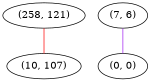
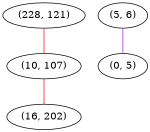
node "(258, 121)": label "(258, 121)" -> "(228, 121)"
node "(7, 6)": label "(7, 6)" -> "(5, 6)"
node "(0, 0)": label "(0, 0)" -> "(0, 5)"
node "(16, 202)": added
